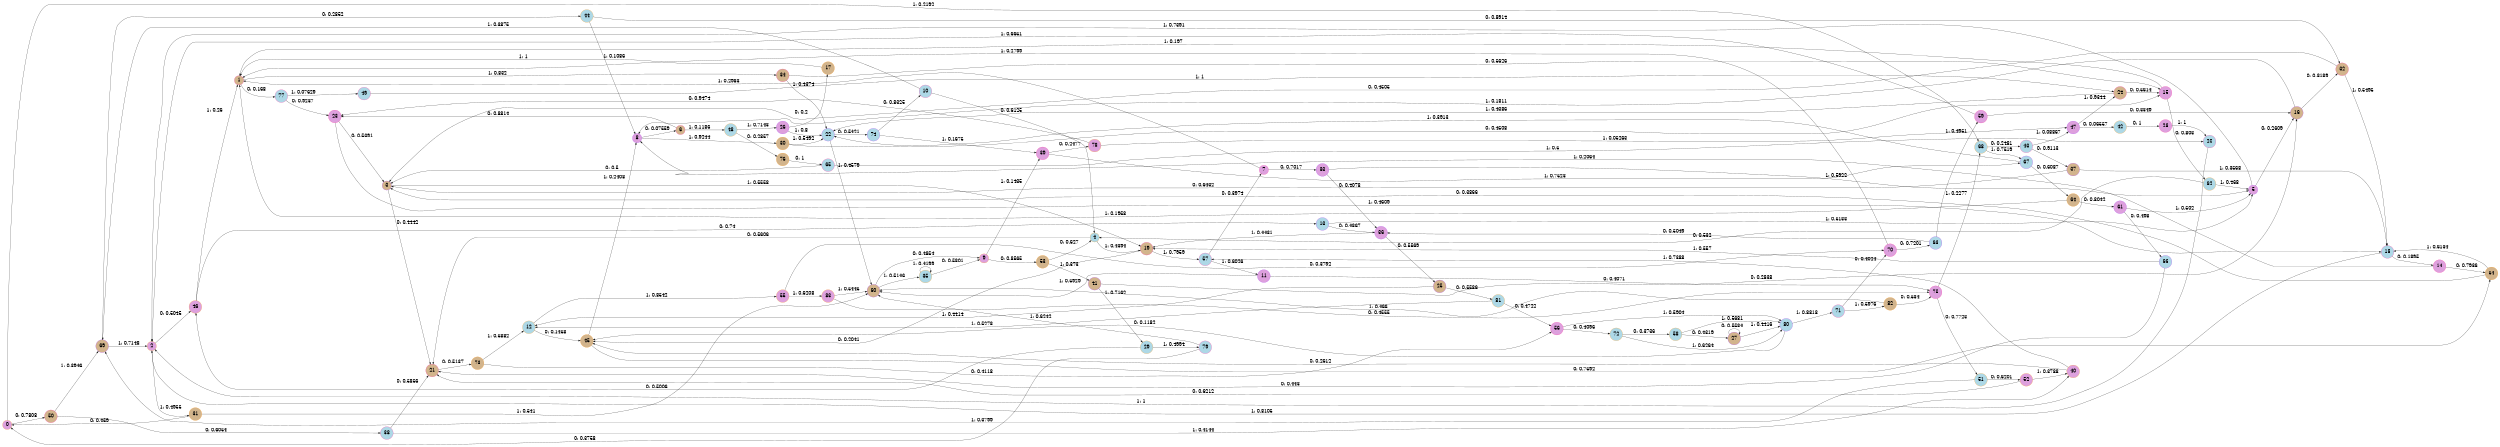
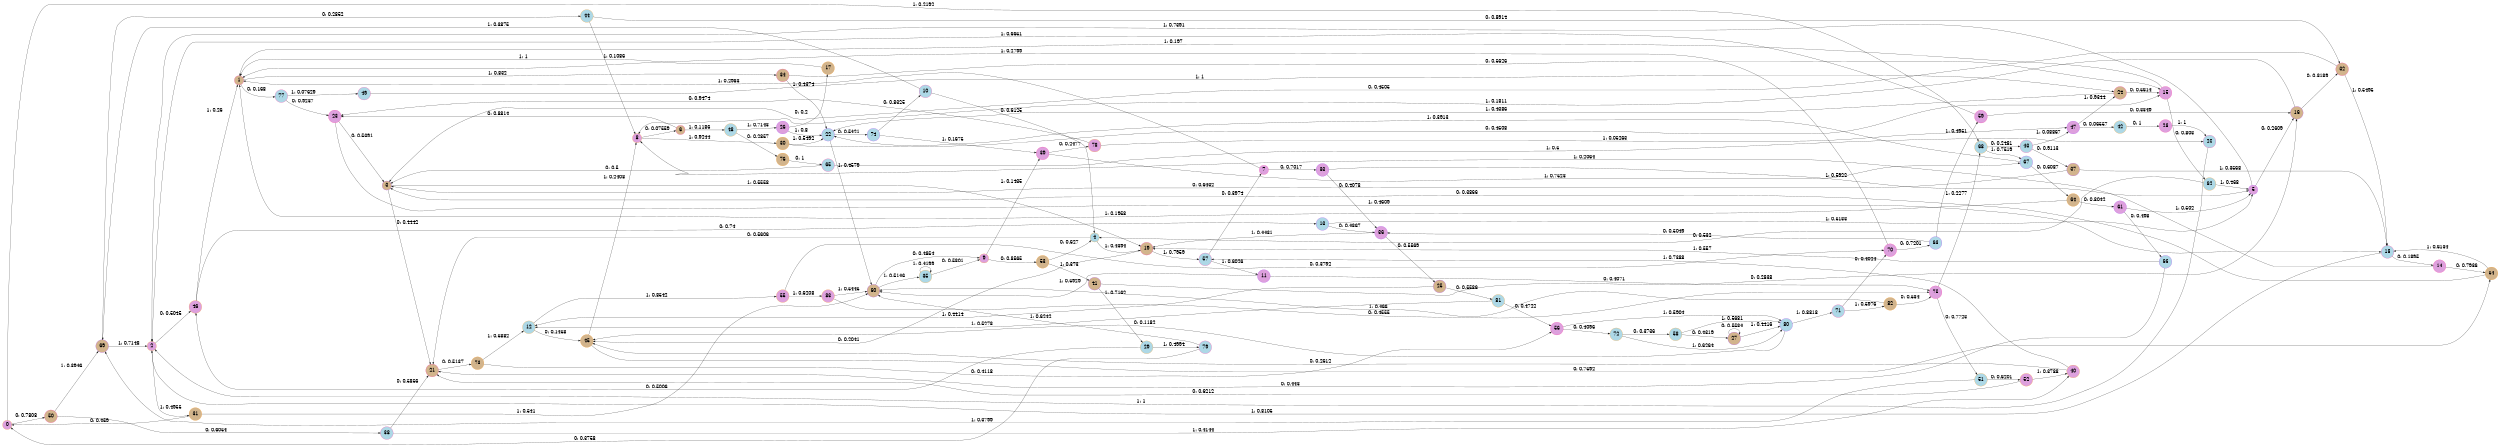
node "8": color purple -> darkorange
